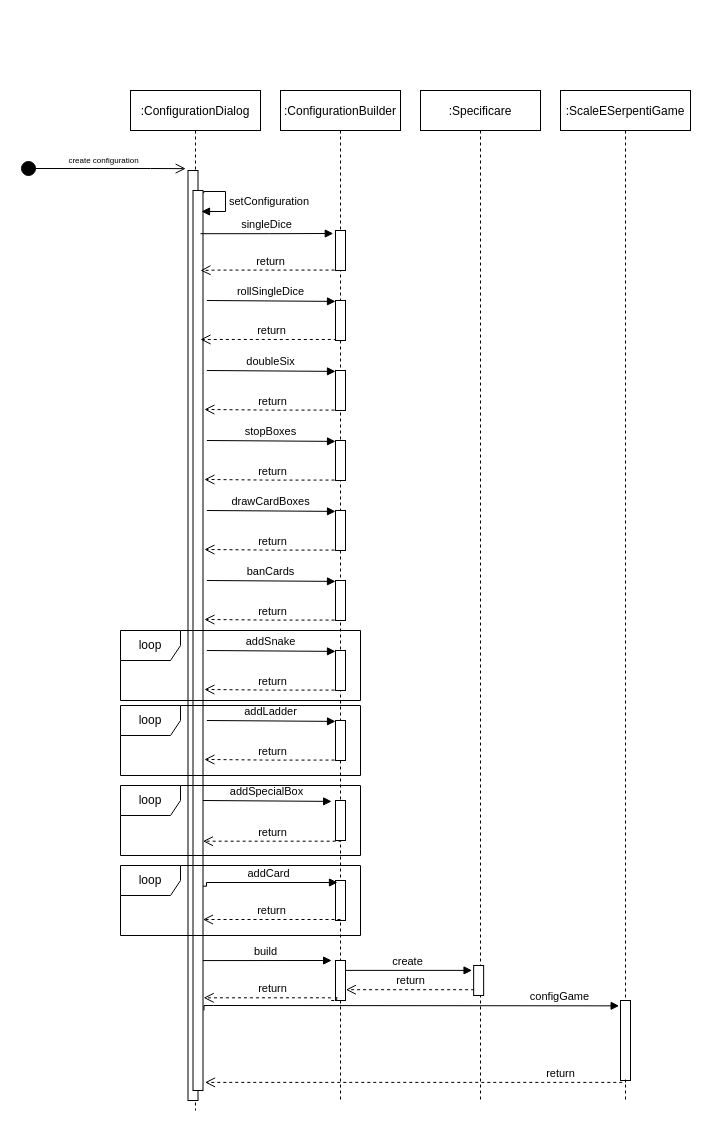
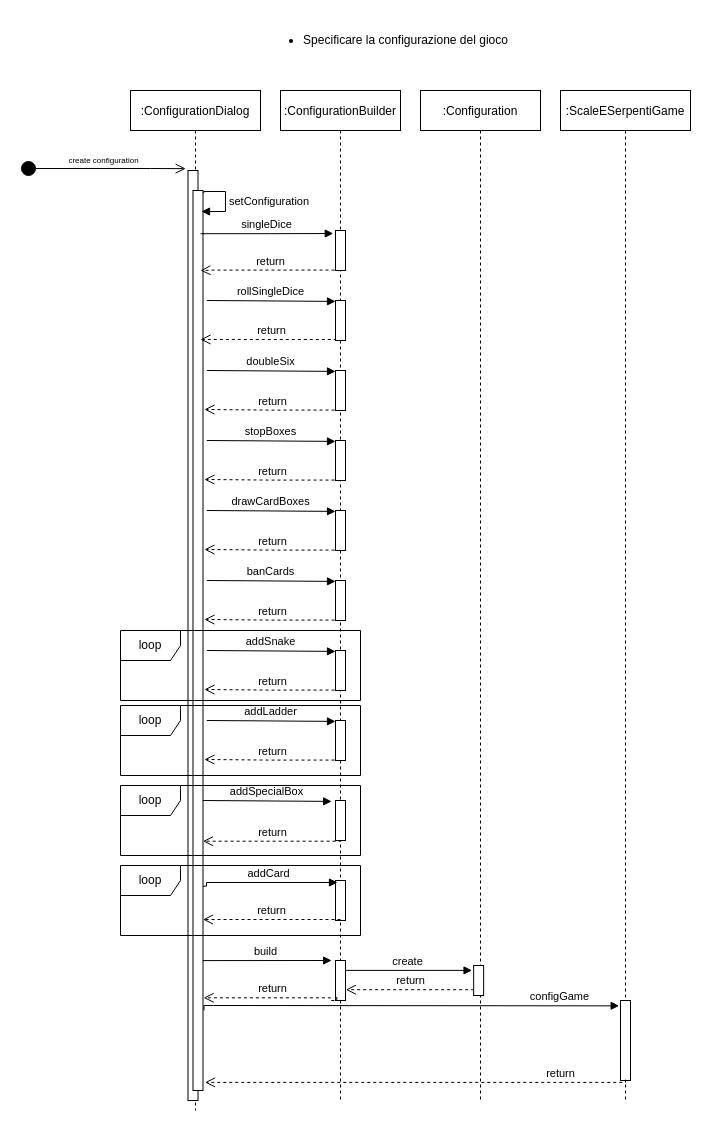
node "Specificare la configurazione del gioco": added
node ":Specificare": label ":Specificare" -> ":Configuration"
